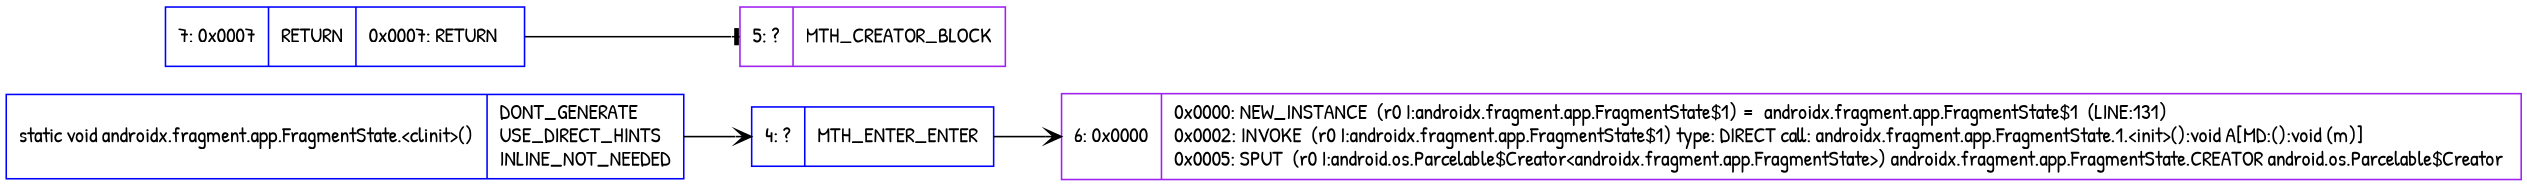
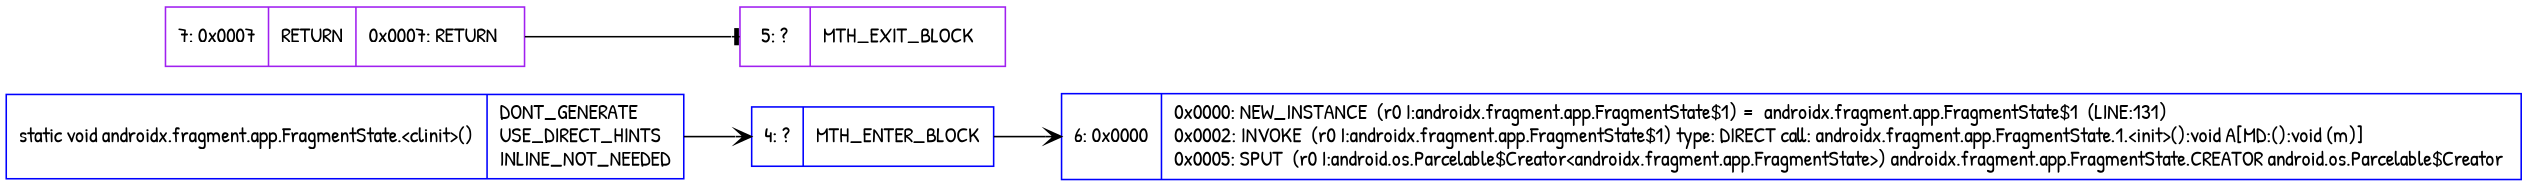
node "5: ?": text "MTH_CREATOR_BLOCK" -> "MTH_EXIT_BLOCK"
node "7: 0x0007": color blue -> purple
node "4: ?": text "MTH_ENTER_ENTER" -> "MTH_ENTER_BLOCK"
node "6: 0x0000": color purple -> blue
